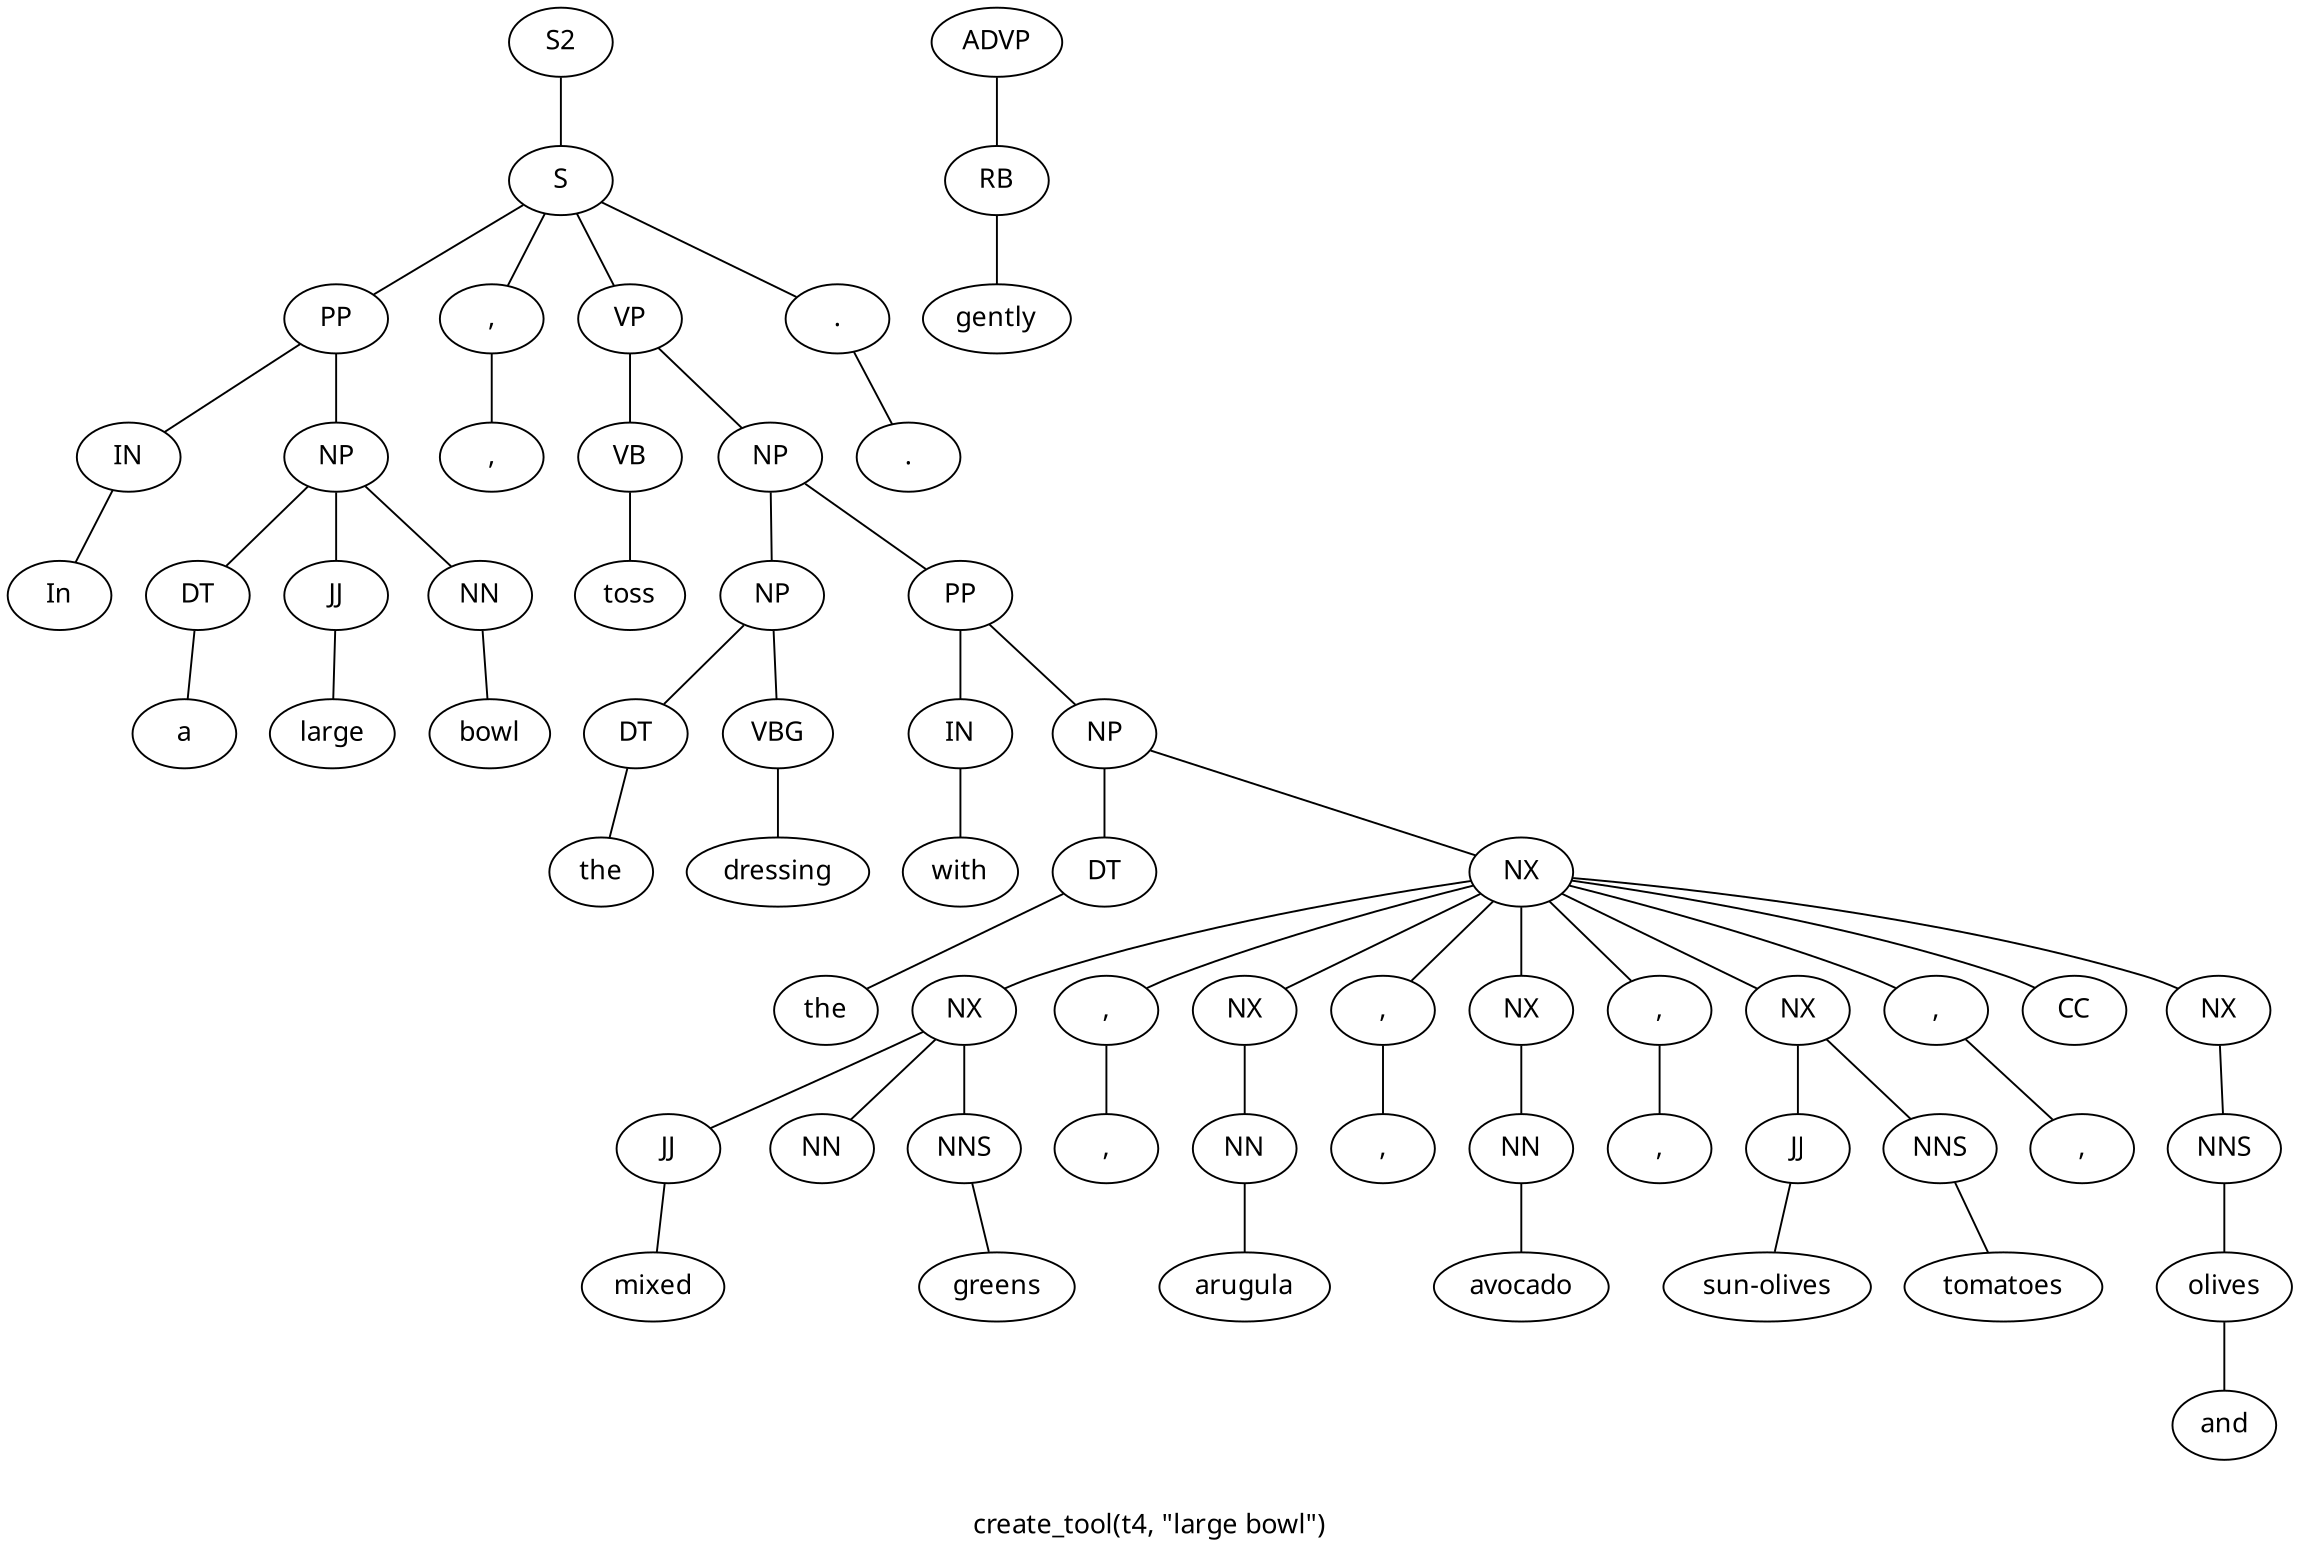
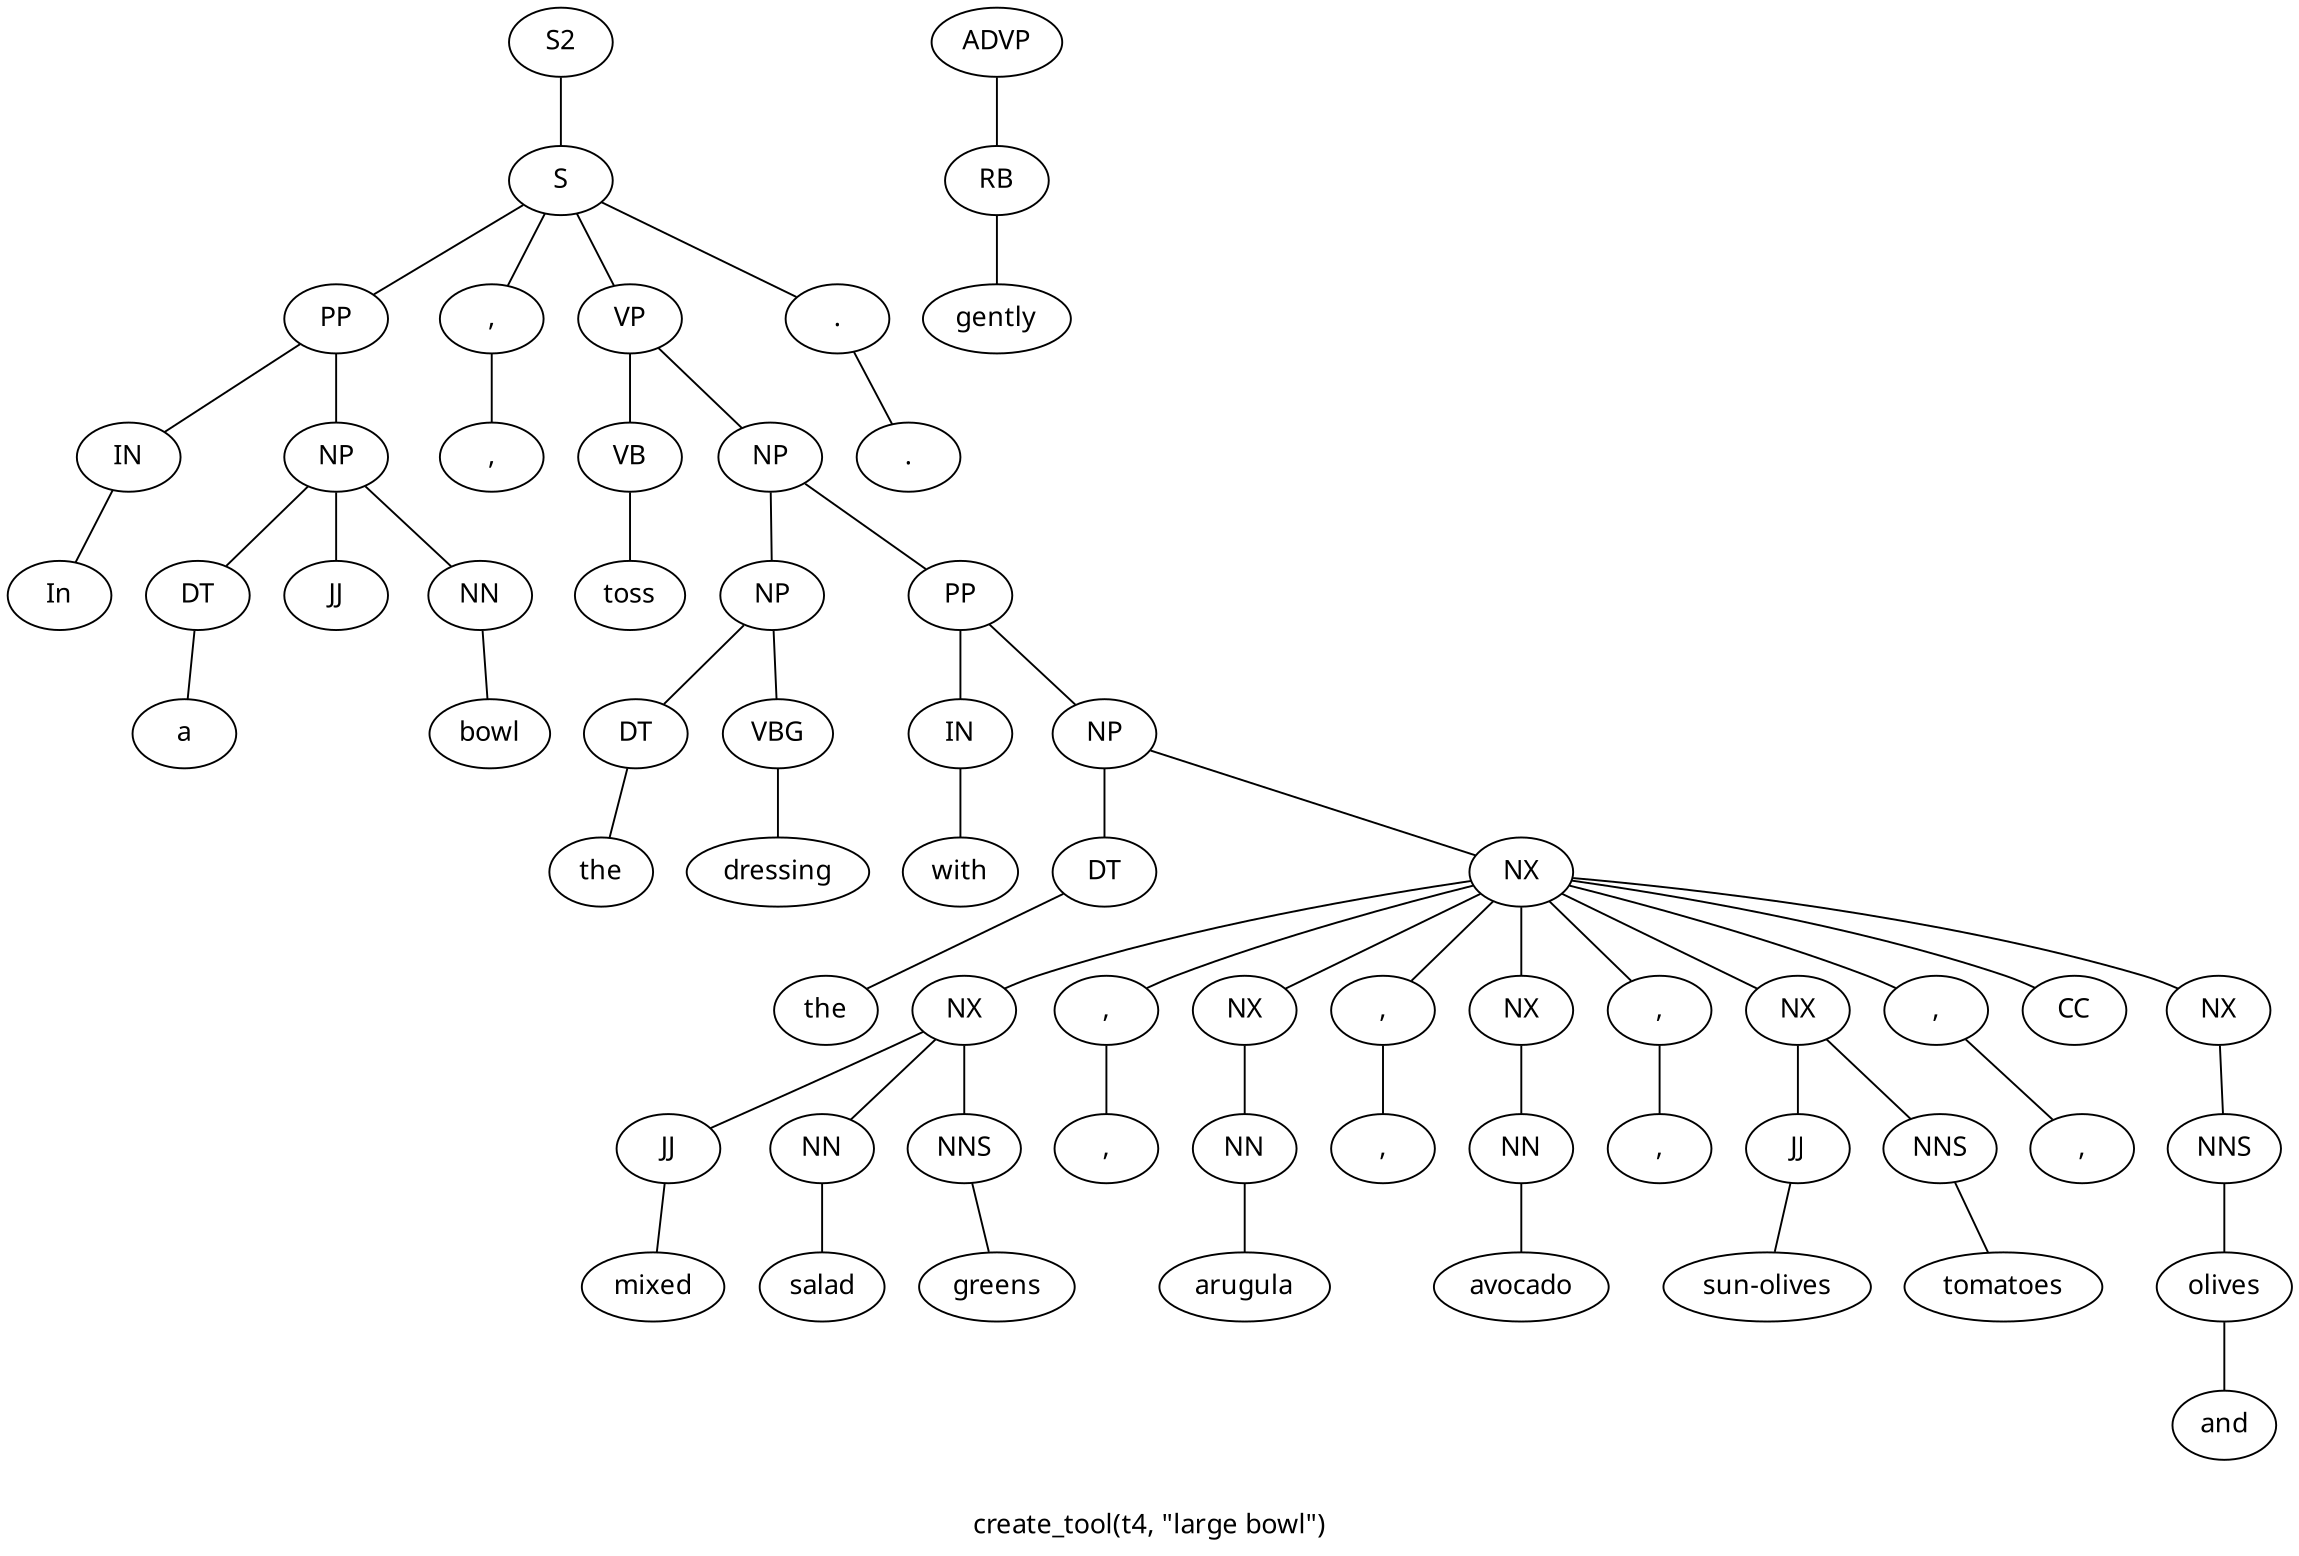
node "large": removed
node "salad": added
